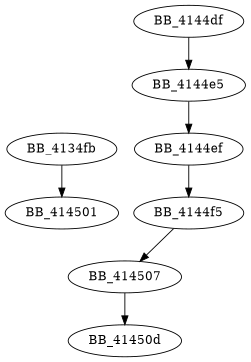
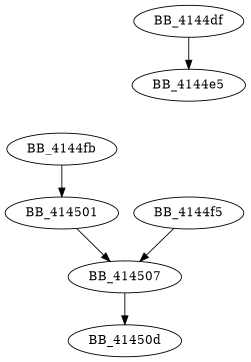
node "BB_4134fb": label "BB_4134fb" -> "BB_4144fb"
node "BB_4144ef": removed
edge "BB_414501" -> "BB_414507": added
